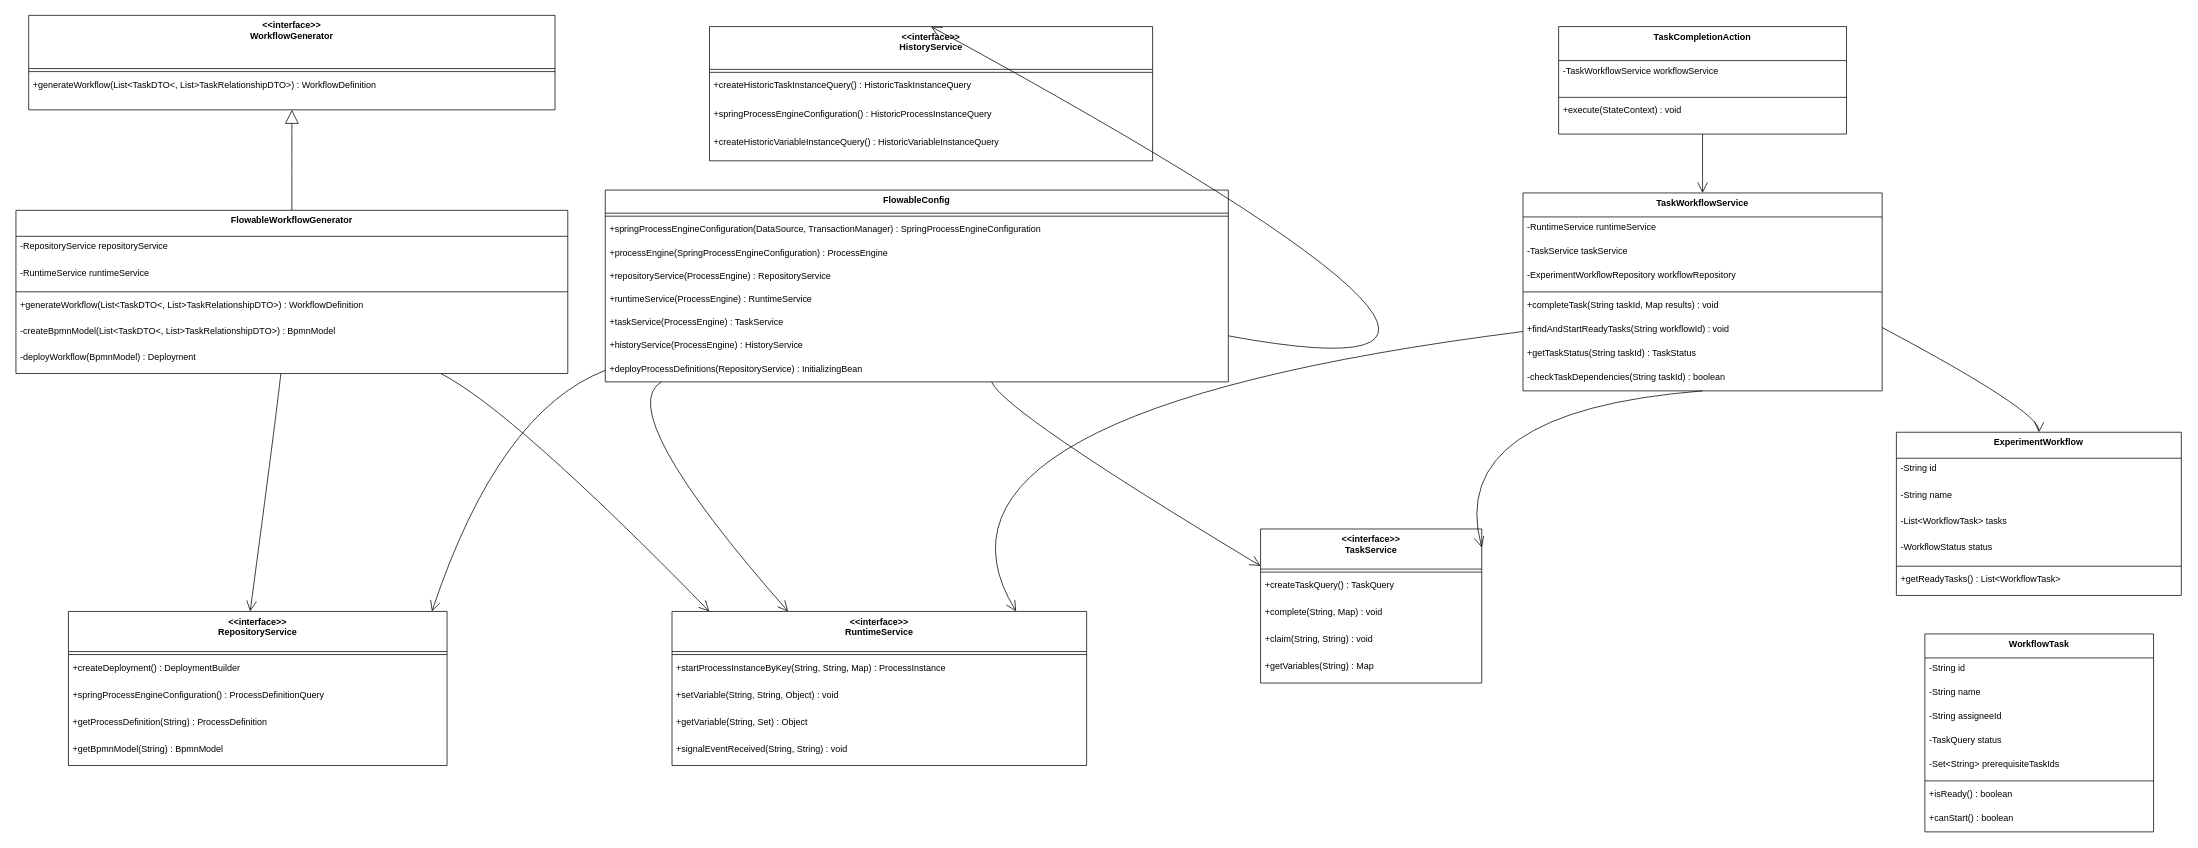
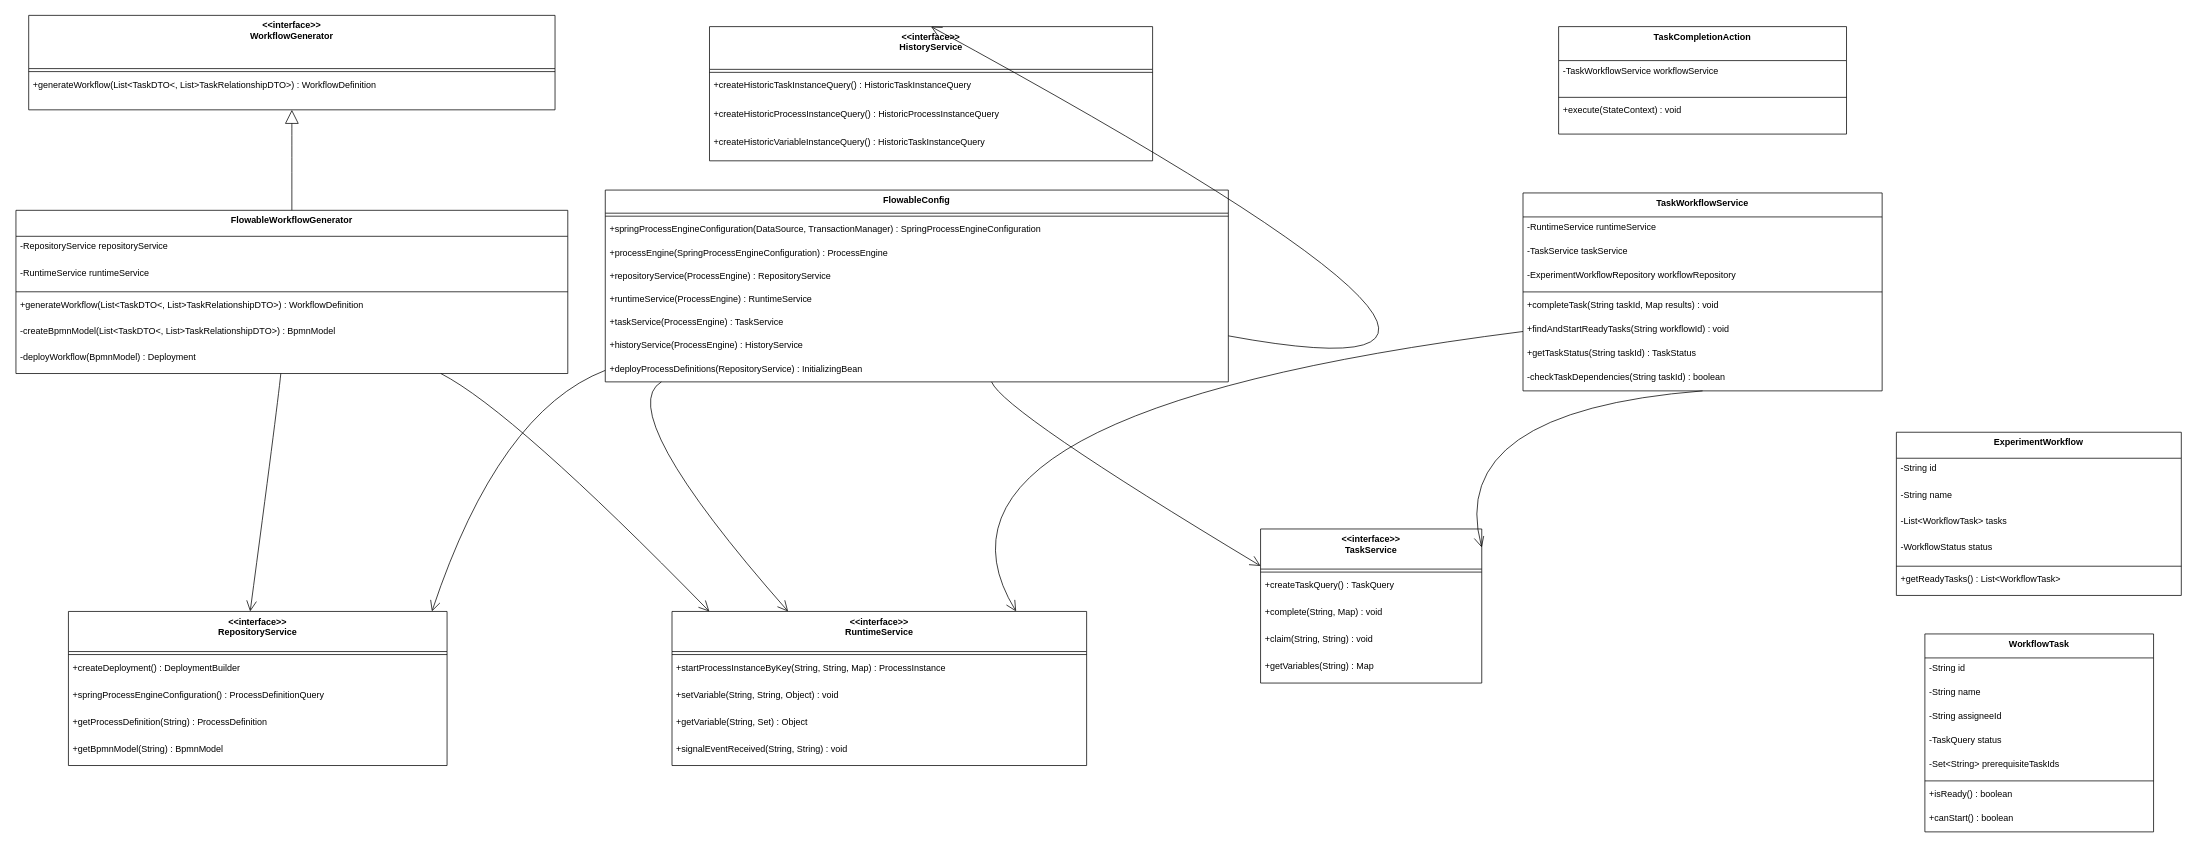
node "+springProcessEngineConfiguration() : HistoricProcessInstanceQuery": label "+springProcessEngineConfiguration() : HistoricProcessInstanceQuery" -> "+createHistoricProcessInstanceQuery() : HistoricProcessInstanceQuery"
node "+createHistoricVariableInstanceQuery() : HistoricVariableInstanceQuery": label "+createHistoricVariableInstanceQuery() : HistoricVariableInstanceQuery" -> "+createHistoricVariableInstanceQuery() : HistoricTaskInstanceQuery"
edge "TaskCompletionAction" -> "TaskWorkflowService": removed
edge "TaskWorkflowService" -> "ExperimentWorkflow": removed
